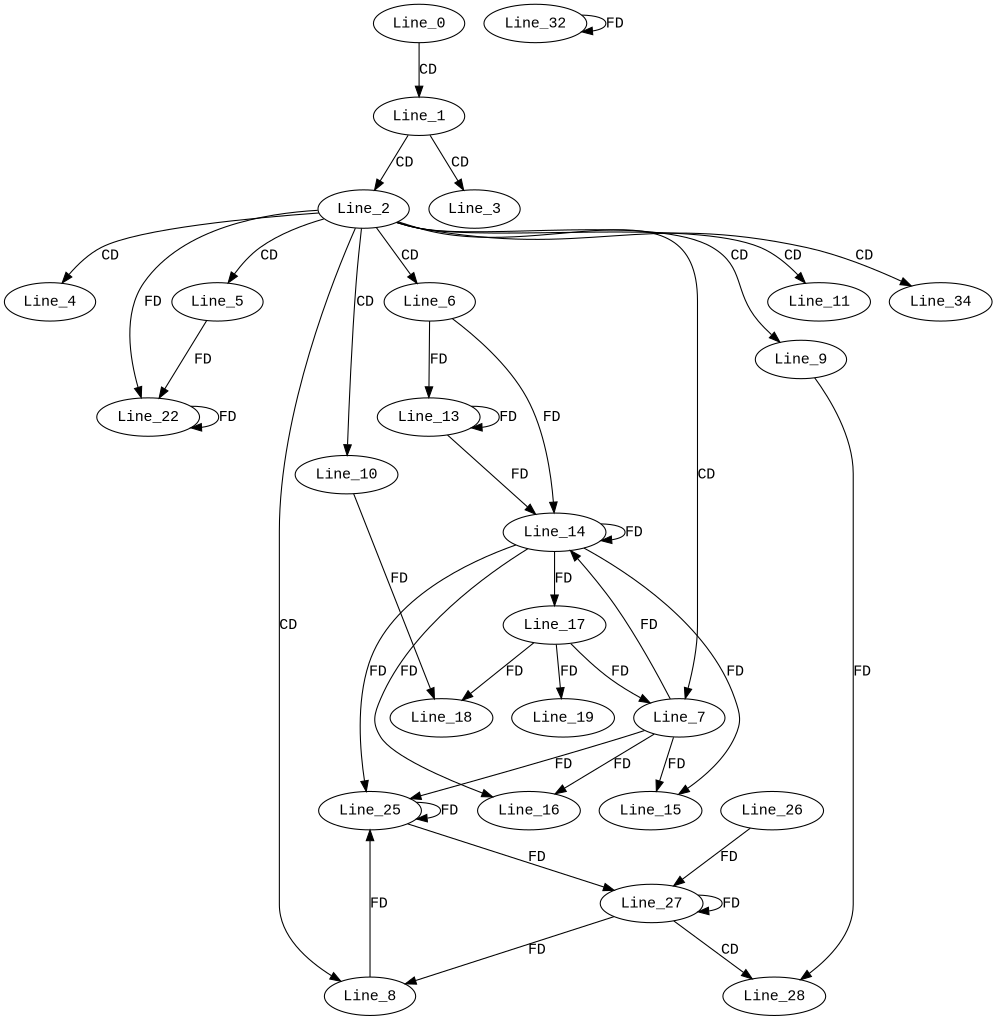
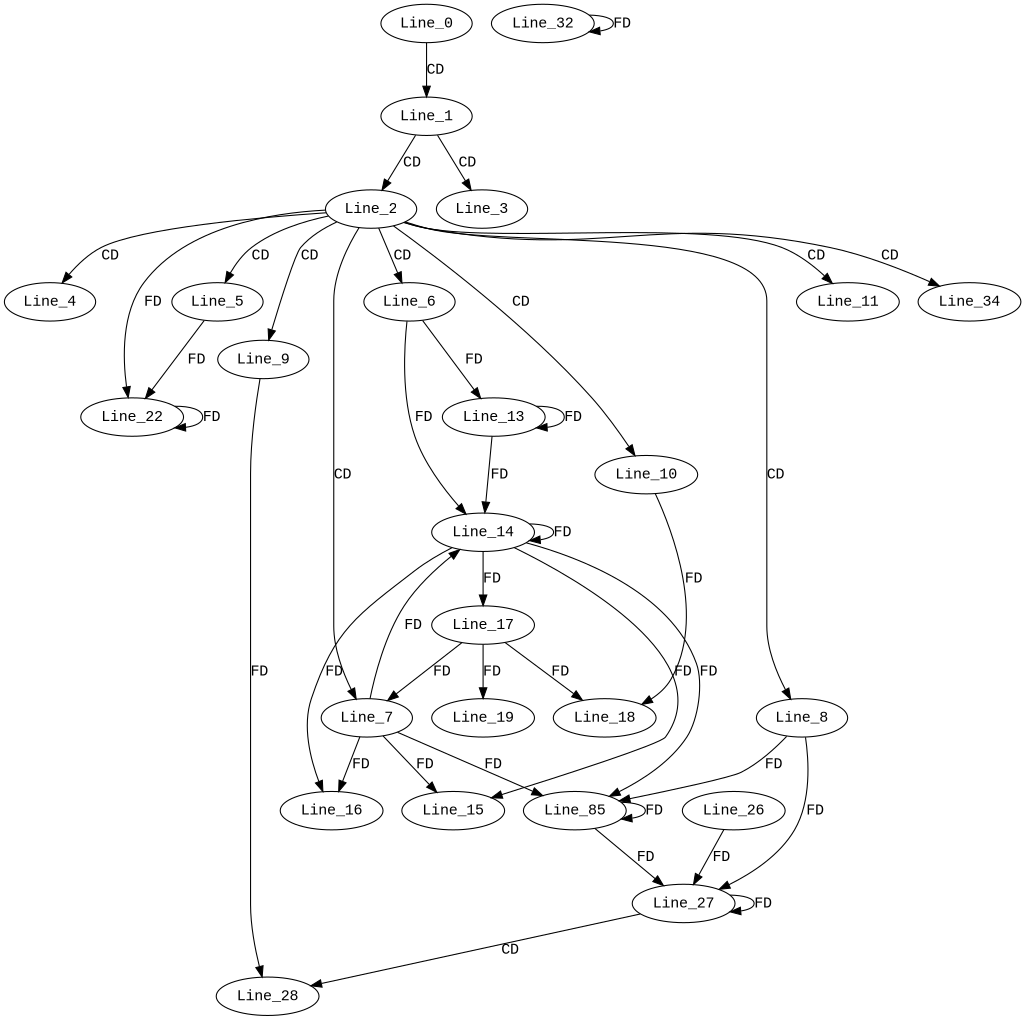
node "Line_25": label "Line_25" -> "Line_85"
edge "Line_27" -> "Line_8": reversed
